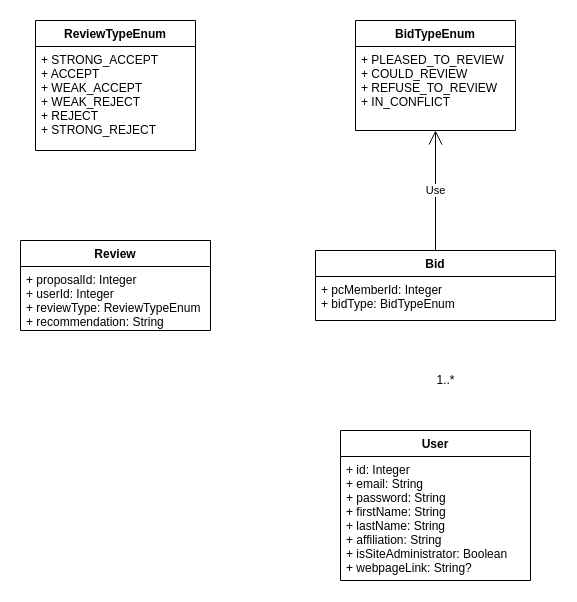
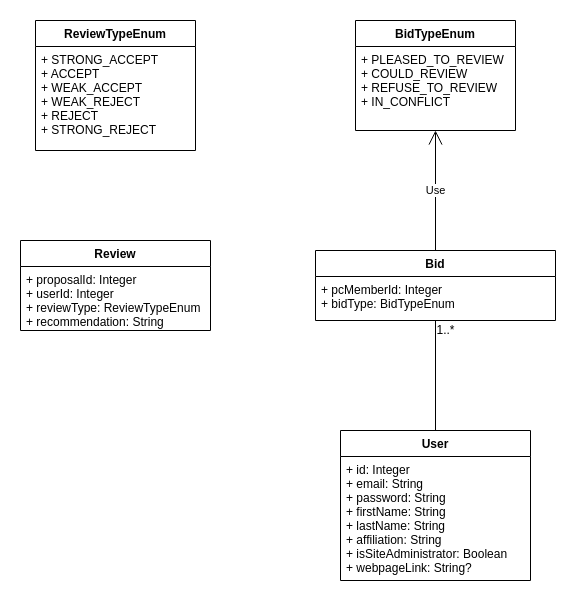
edge "Bid" -- "User": added
node "1..*": moved (446, 381) -> (446, 331)
